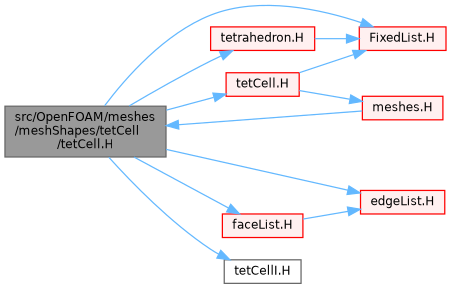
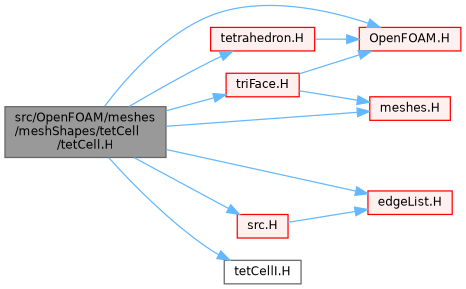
node "FixedList.H": label "FixedList.H" -> "OpenFOAM.H"
node "tetCell.H": label "tetCell.H" -> "triFace.H"
edge "meshes.H" -> "src/OpenFOAM/meshes /meshShapes/tetCell /tetCell.H": reversed
node "faceList.H": label "faceList.H" -> "src.H"
